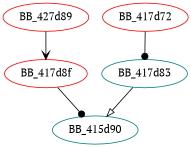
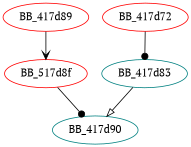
node "BB_427d89": label "BB_427d89" -> "BB_417d89"
node "BB_417d8f": label "BB_417d8f" -> "BB_517d8f"
node "BB_415d90": label "BB_415d90" -> "BB_417d90"
